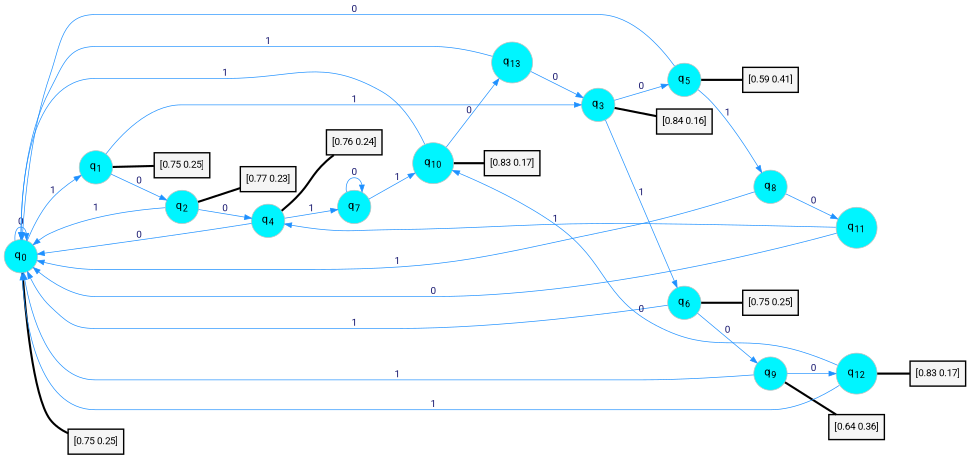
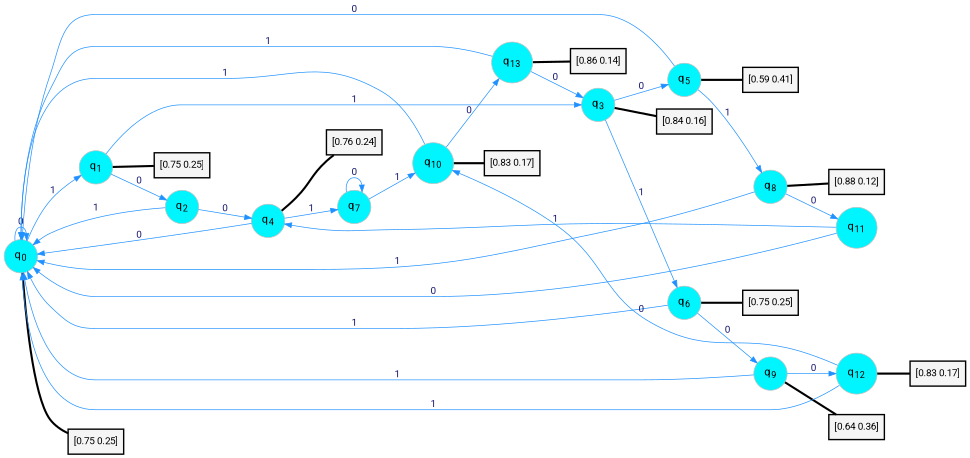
node "[0.86 0.14]": added
node "[0.77 0.23]": removed
node "[0.88 0.12]": added
